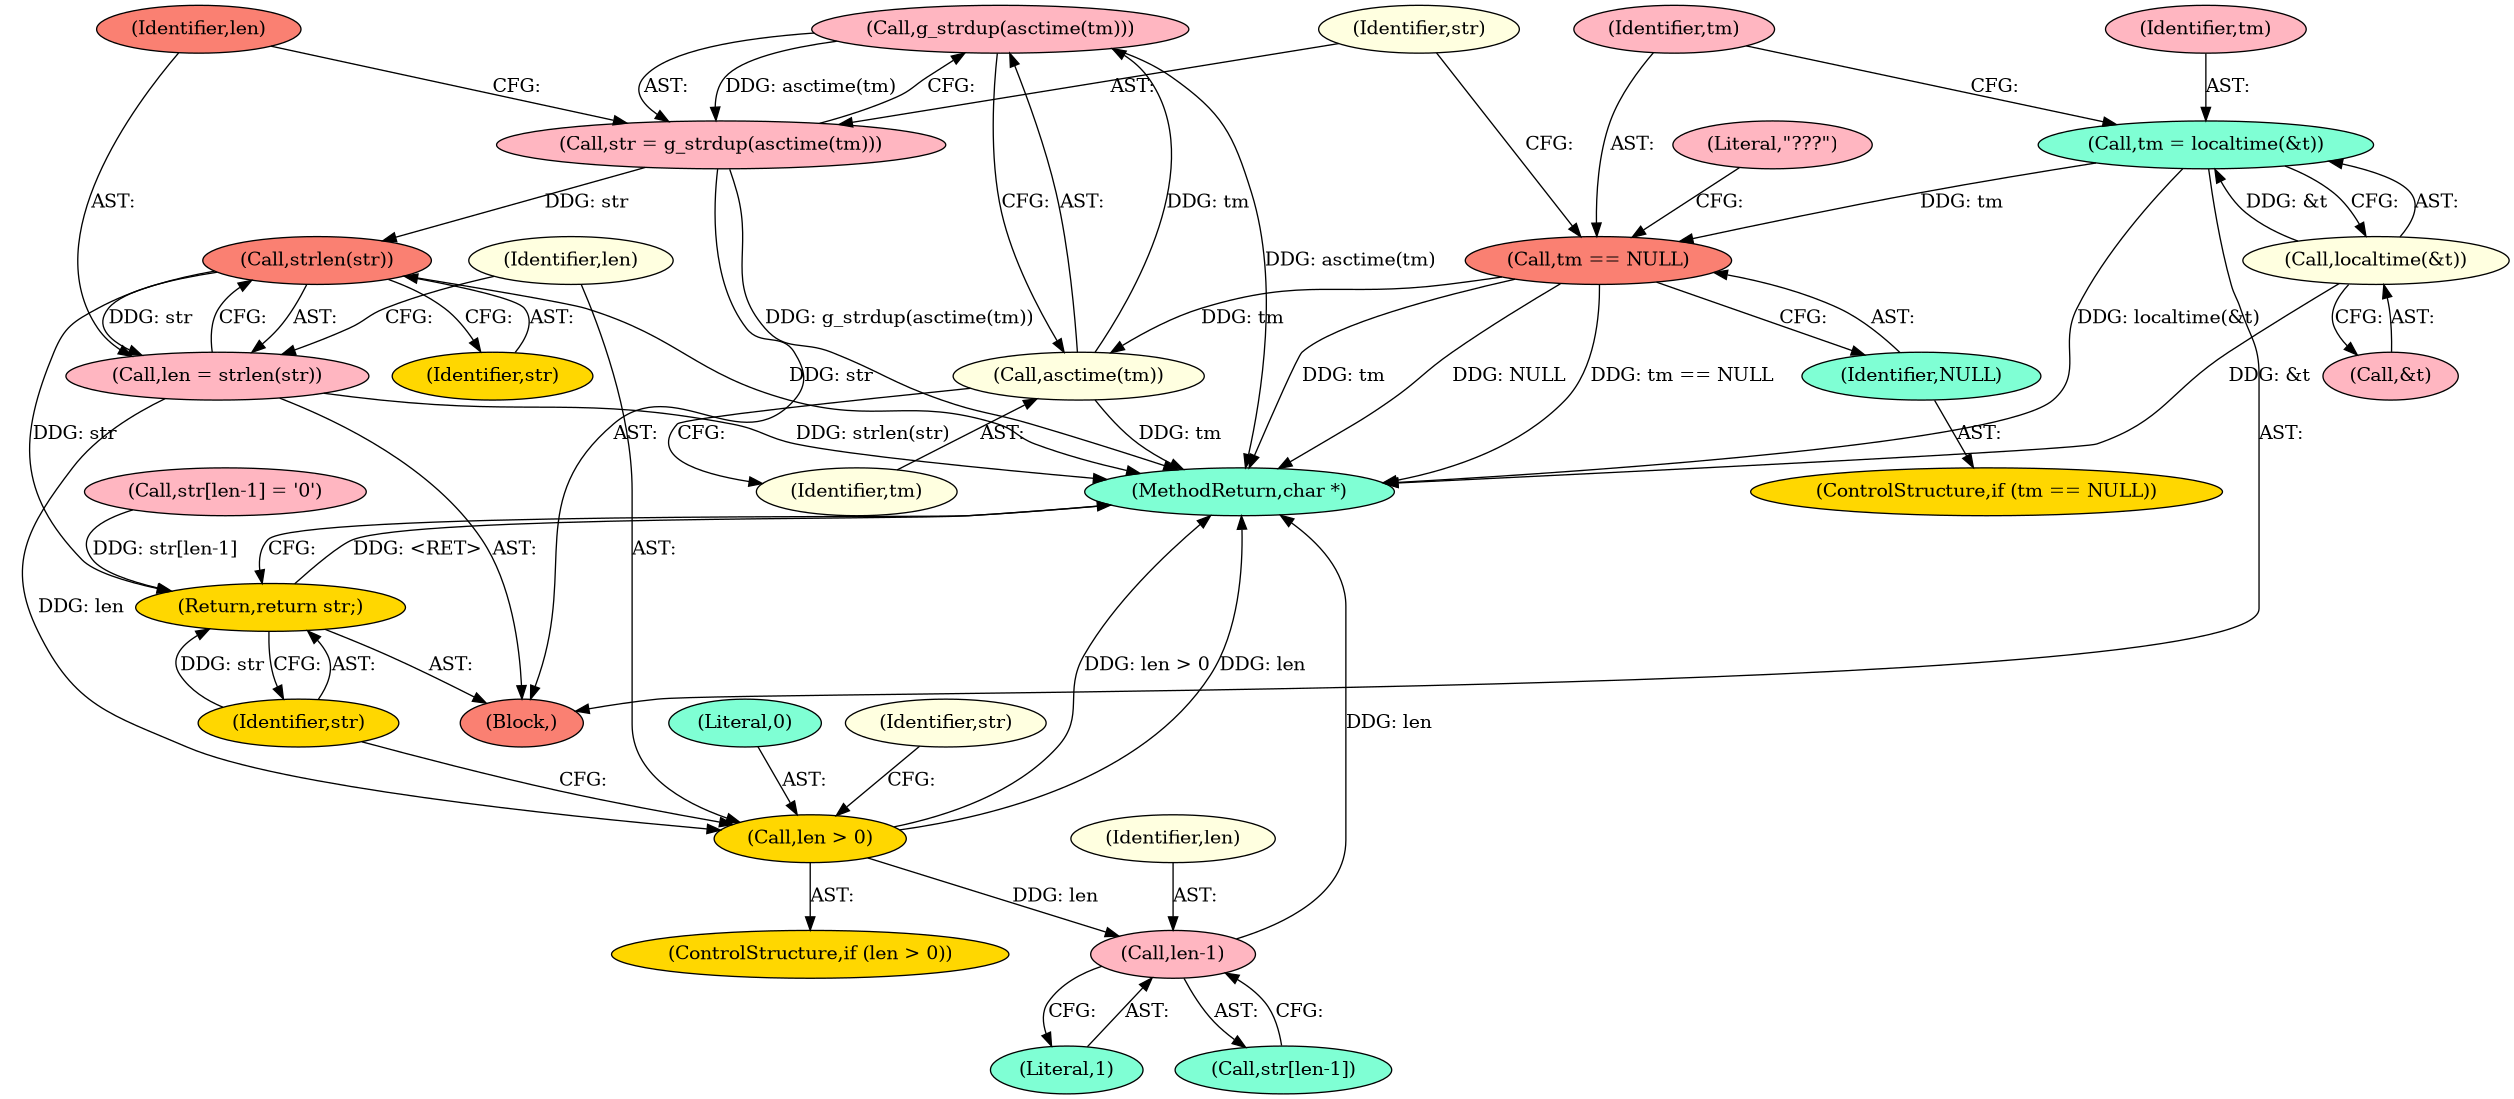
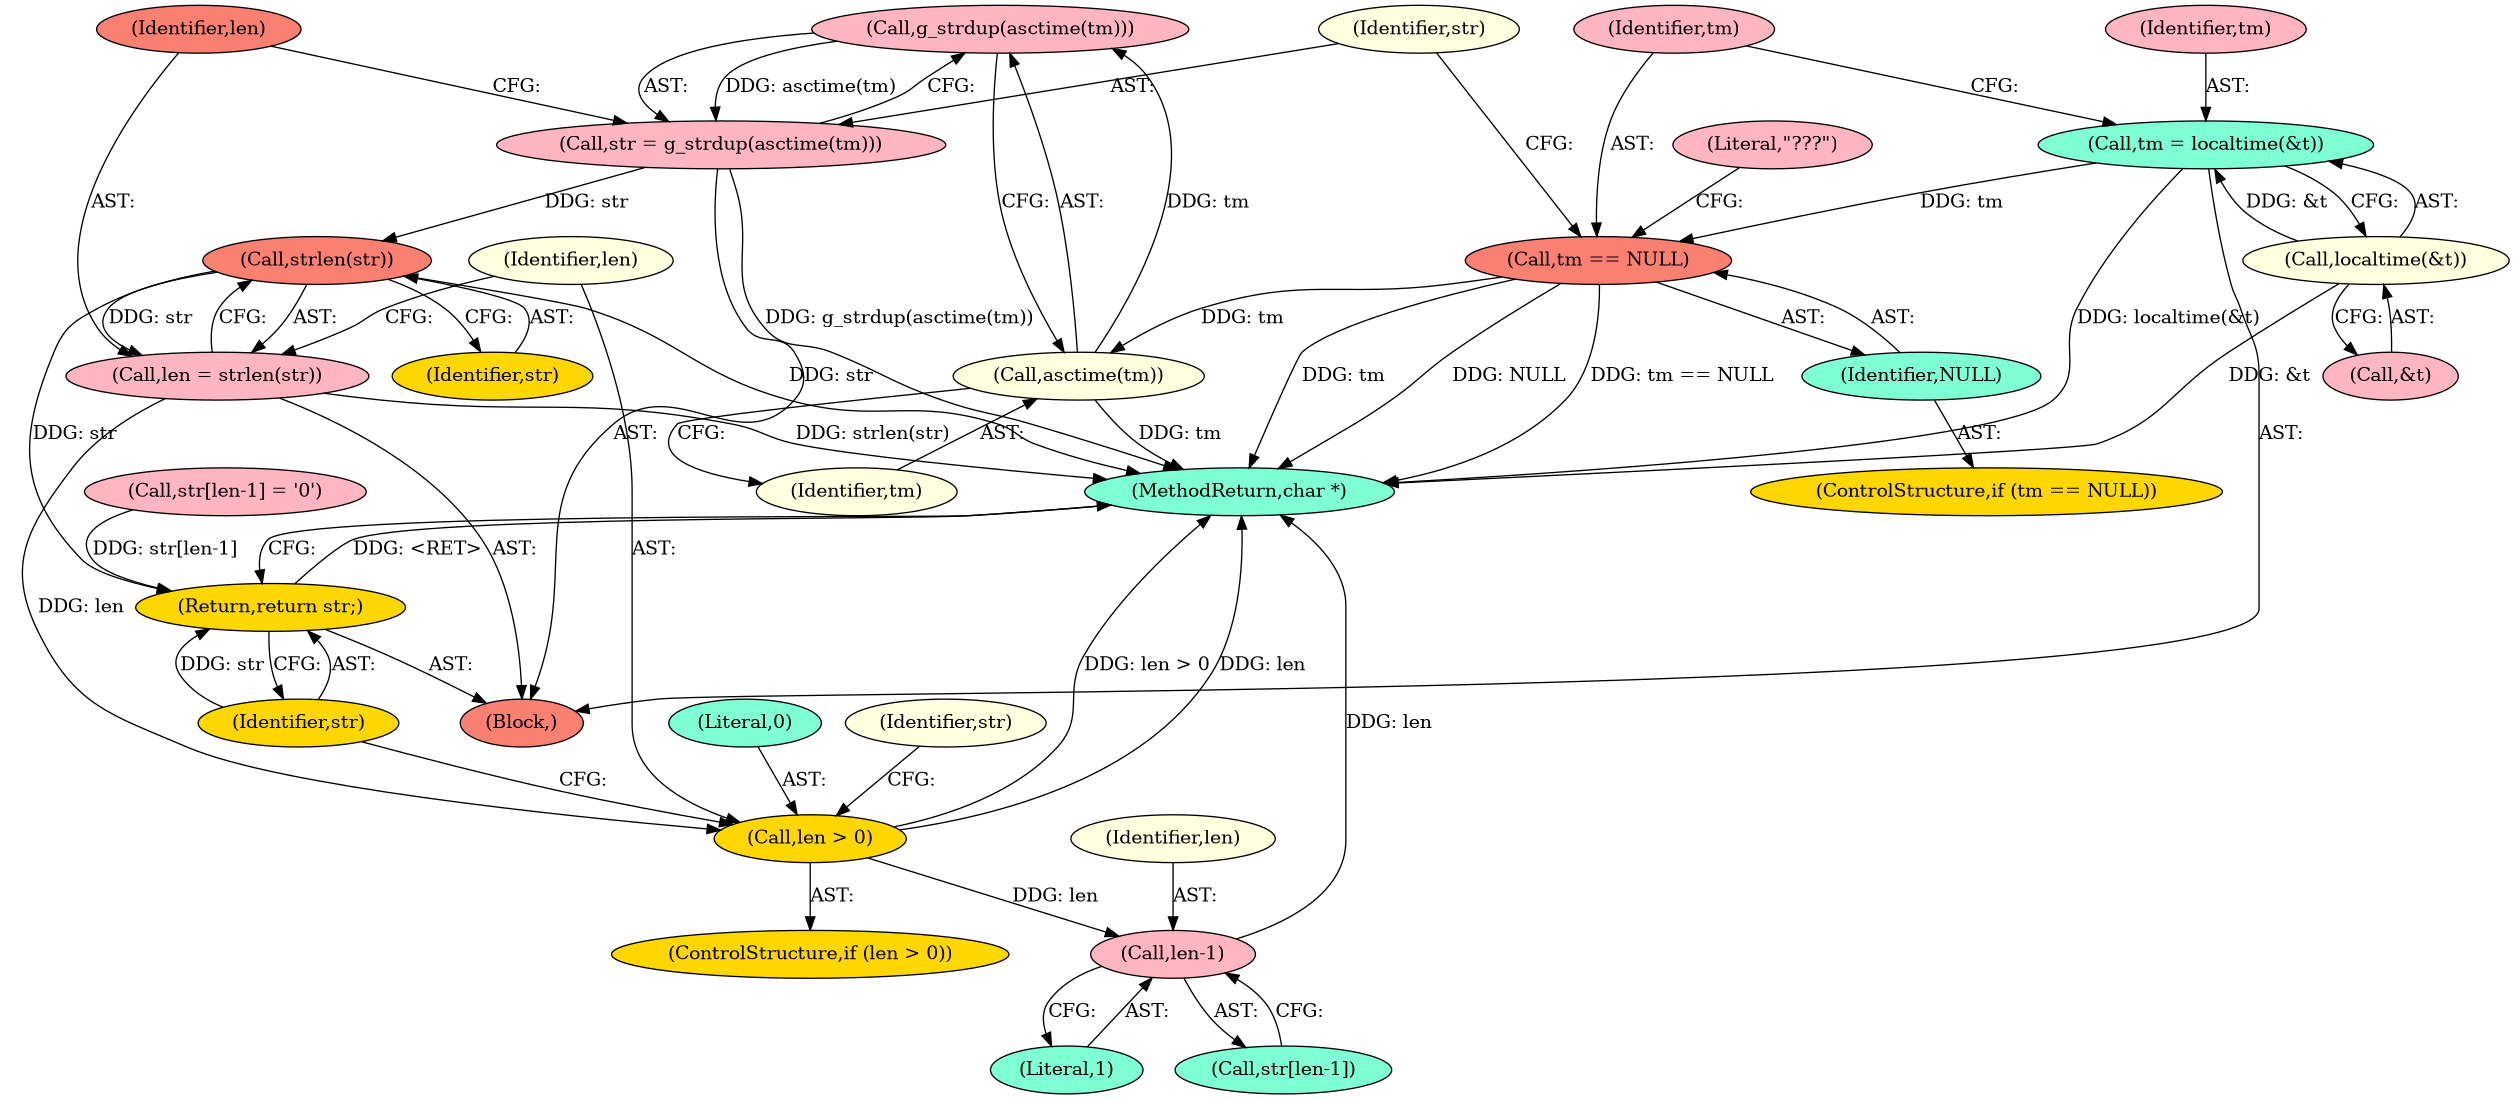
edge "(Call,g_strdup(asctime(tm)))" -> "(MethodReturn,char *)": removed, label "DDG: asctime(tm)"
edge "(Call,tm == NULL)" -> "(Identifier,NULL)": label "CFG: " -> "AST: "
